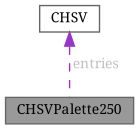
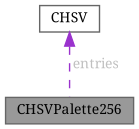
node "CHSVPalette250": label "CHSVPalette250" -> "CHSVPalette256"
